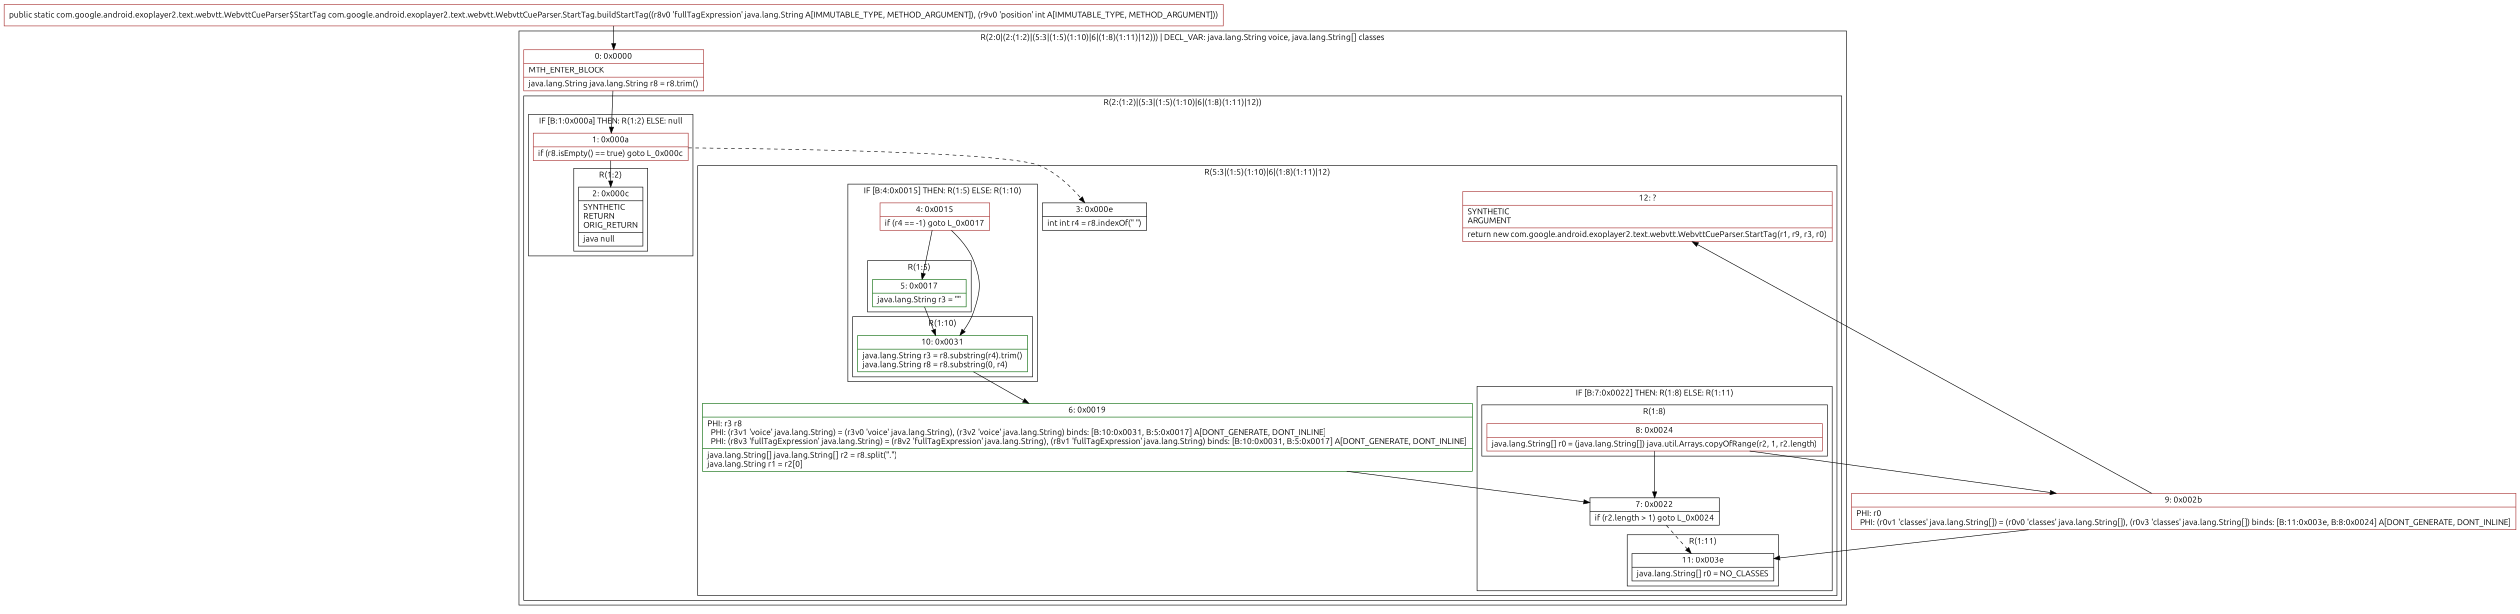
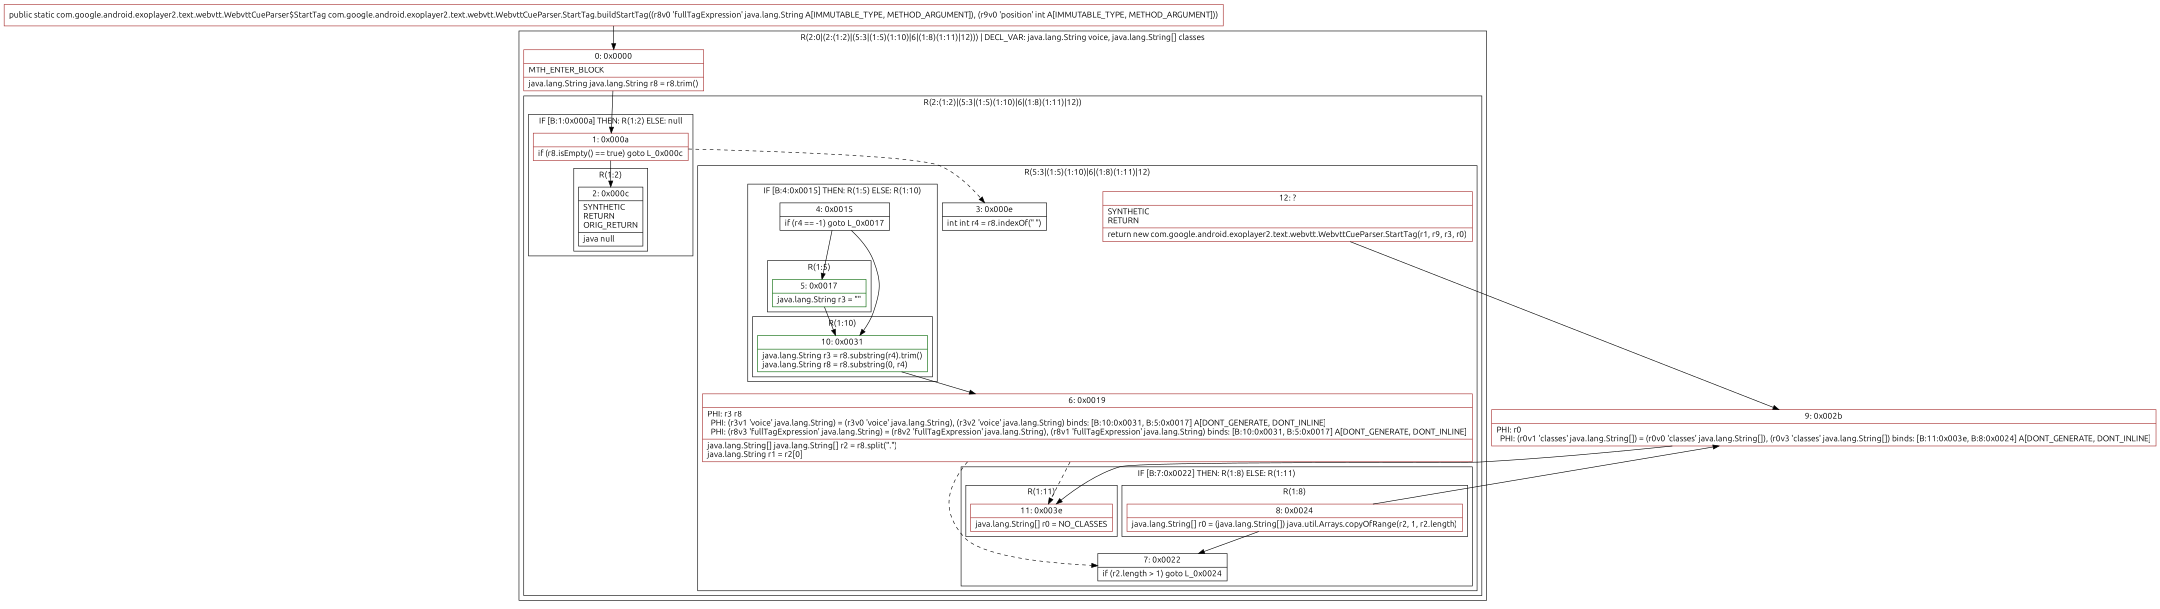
node "4: 0x0015": color brown -> black
node "12: ?": text "ARGUMENT" -> "RETURN"
edge "9: 0x002b" -> "12: ?": reversed
node "6: 0x0019": color darkgreen -> brown
edge "6: 0x0019" -> "7: 0x0022": style solid -> dashed
edge "7: 0x0022" -> "11: 0x003e": now "6: 0x0019" -> "11: 0x003e"
node "11: 0x003e": color black -> brown
